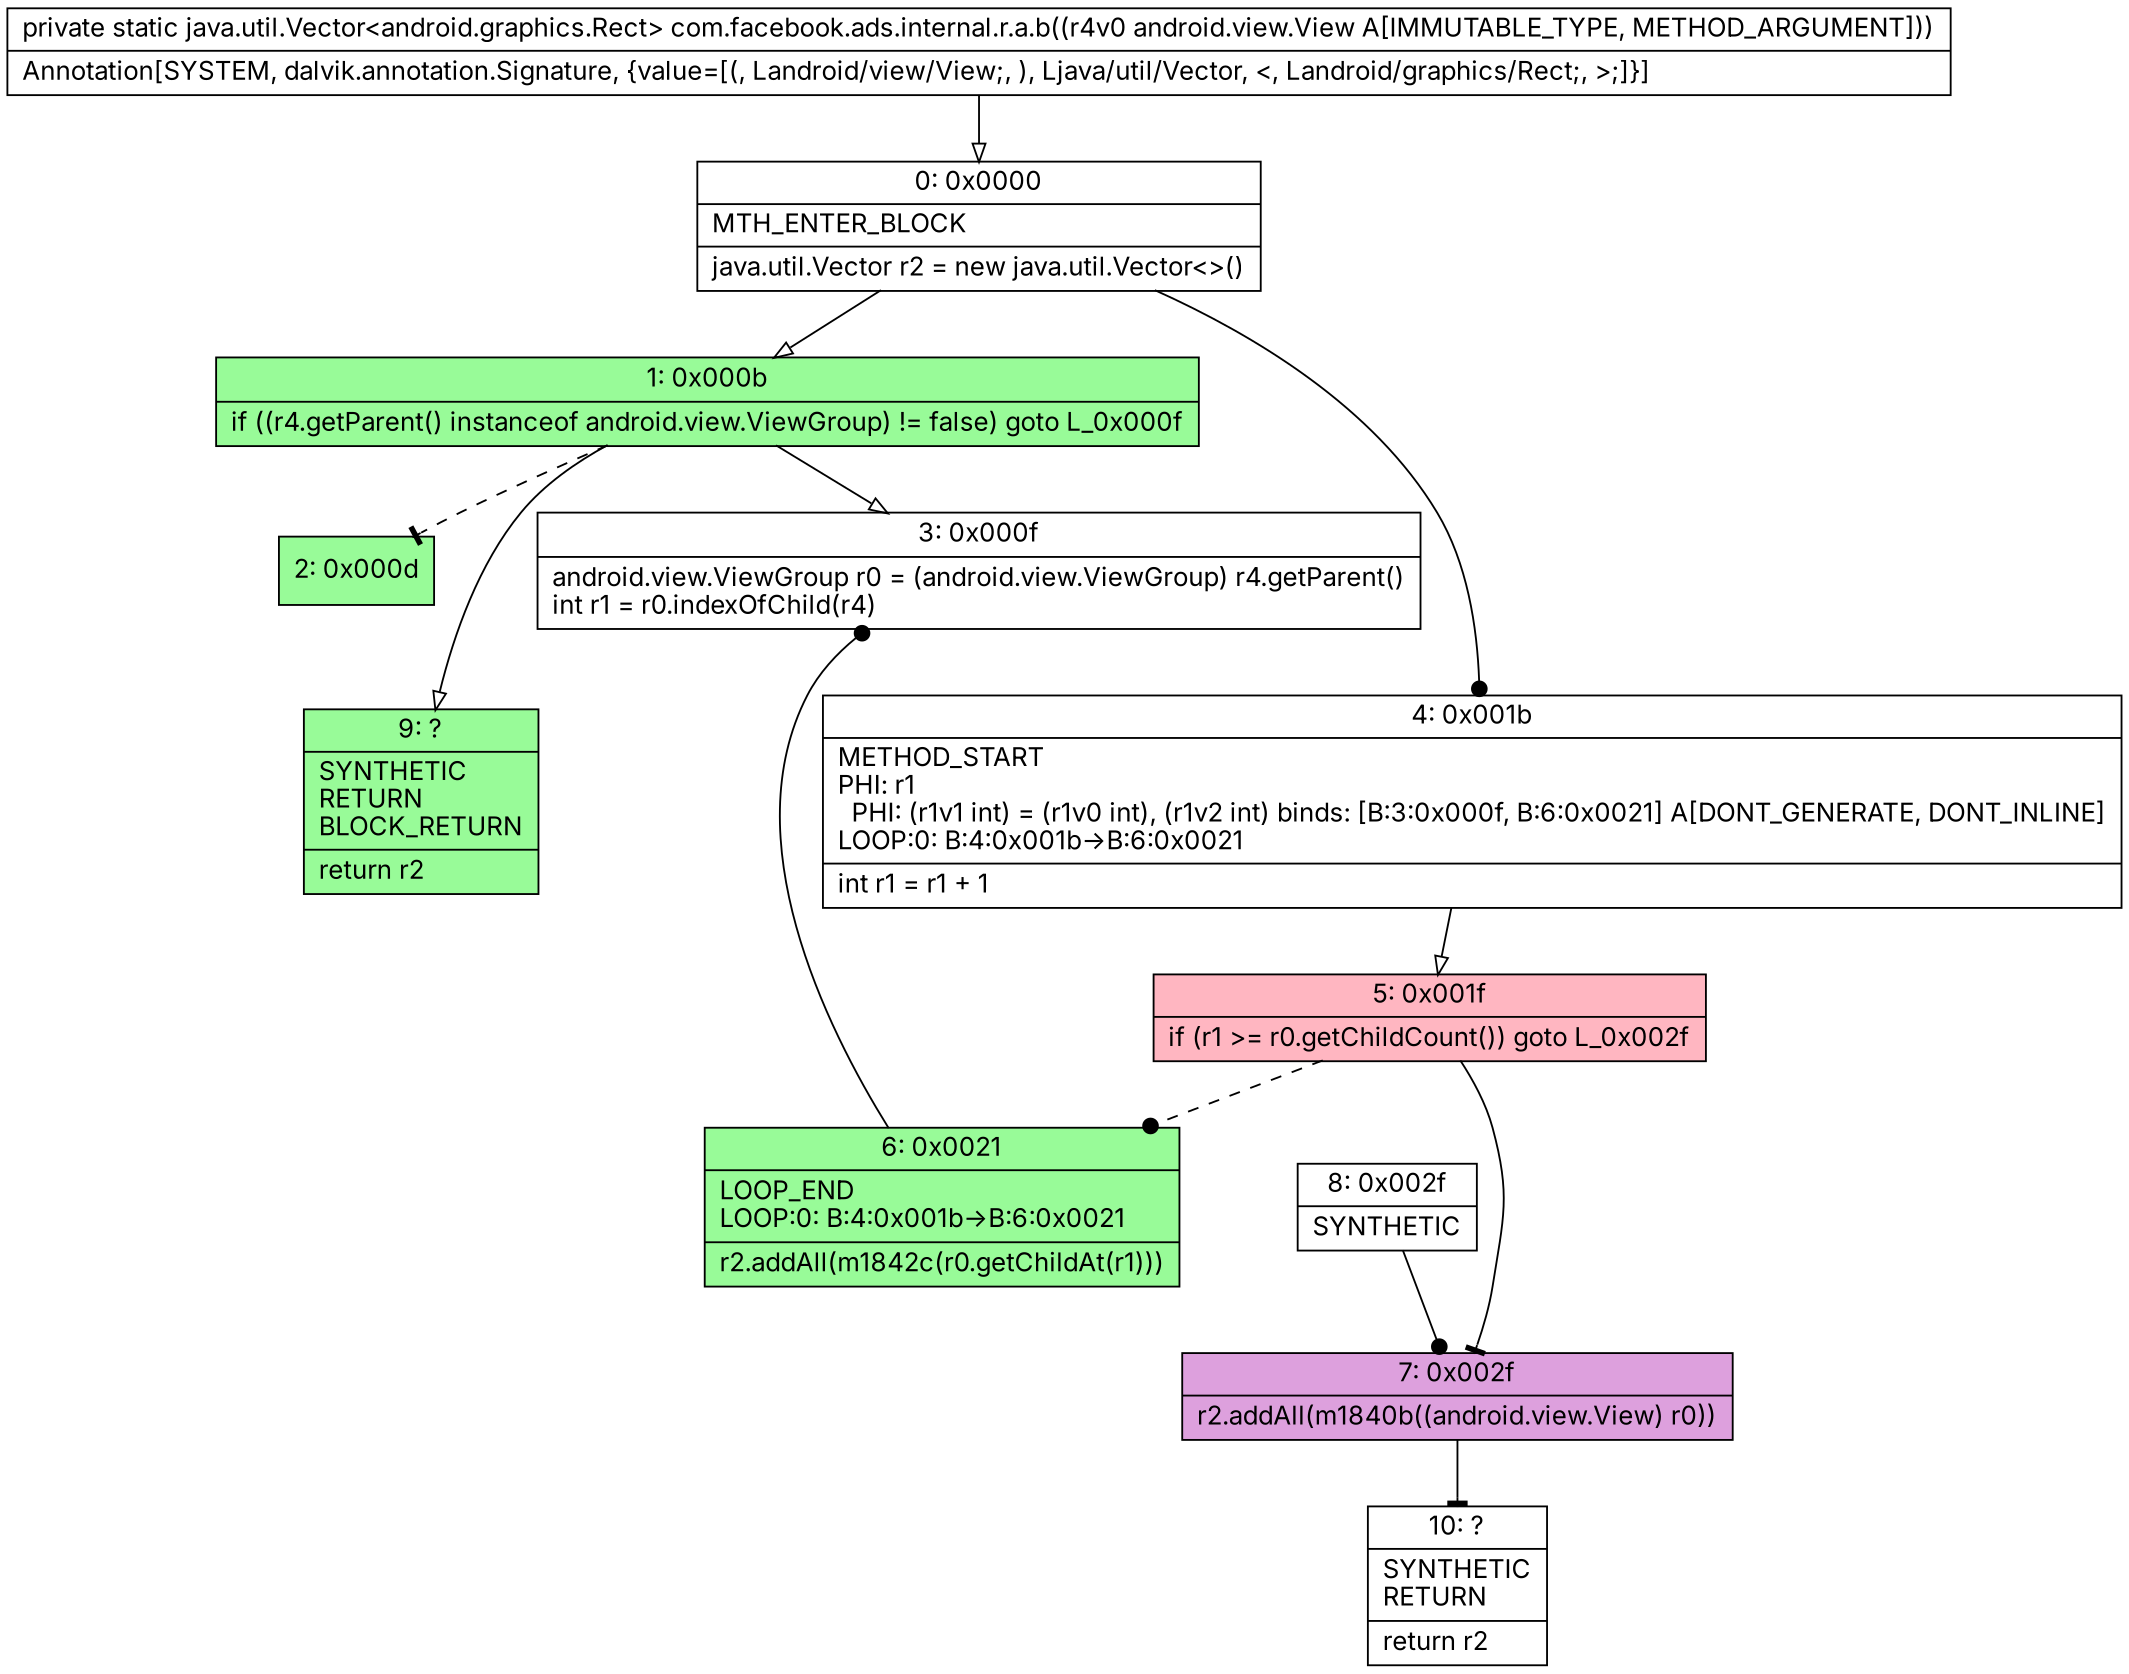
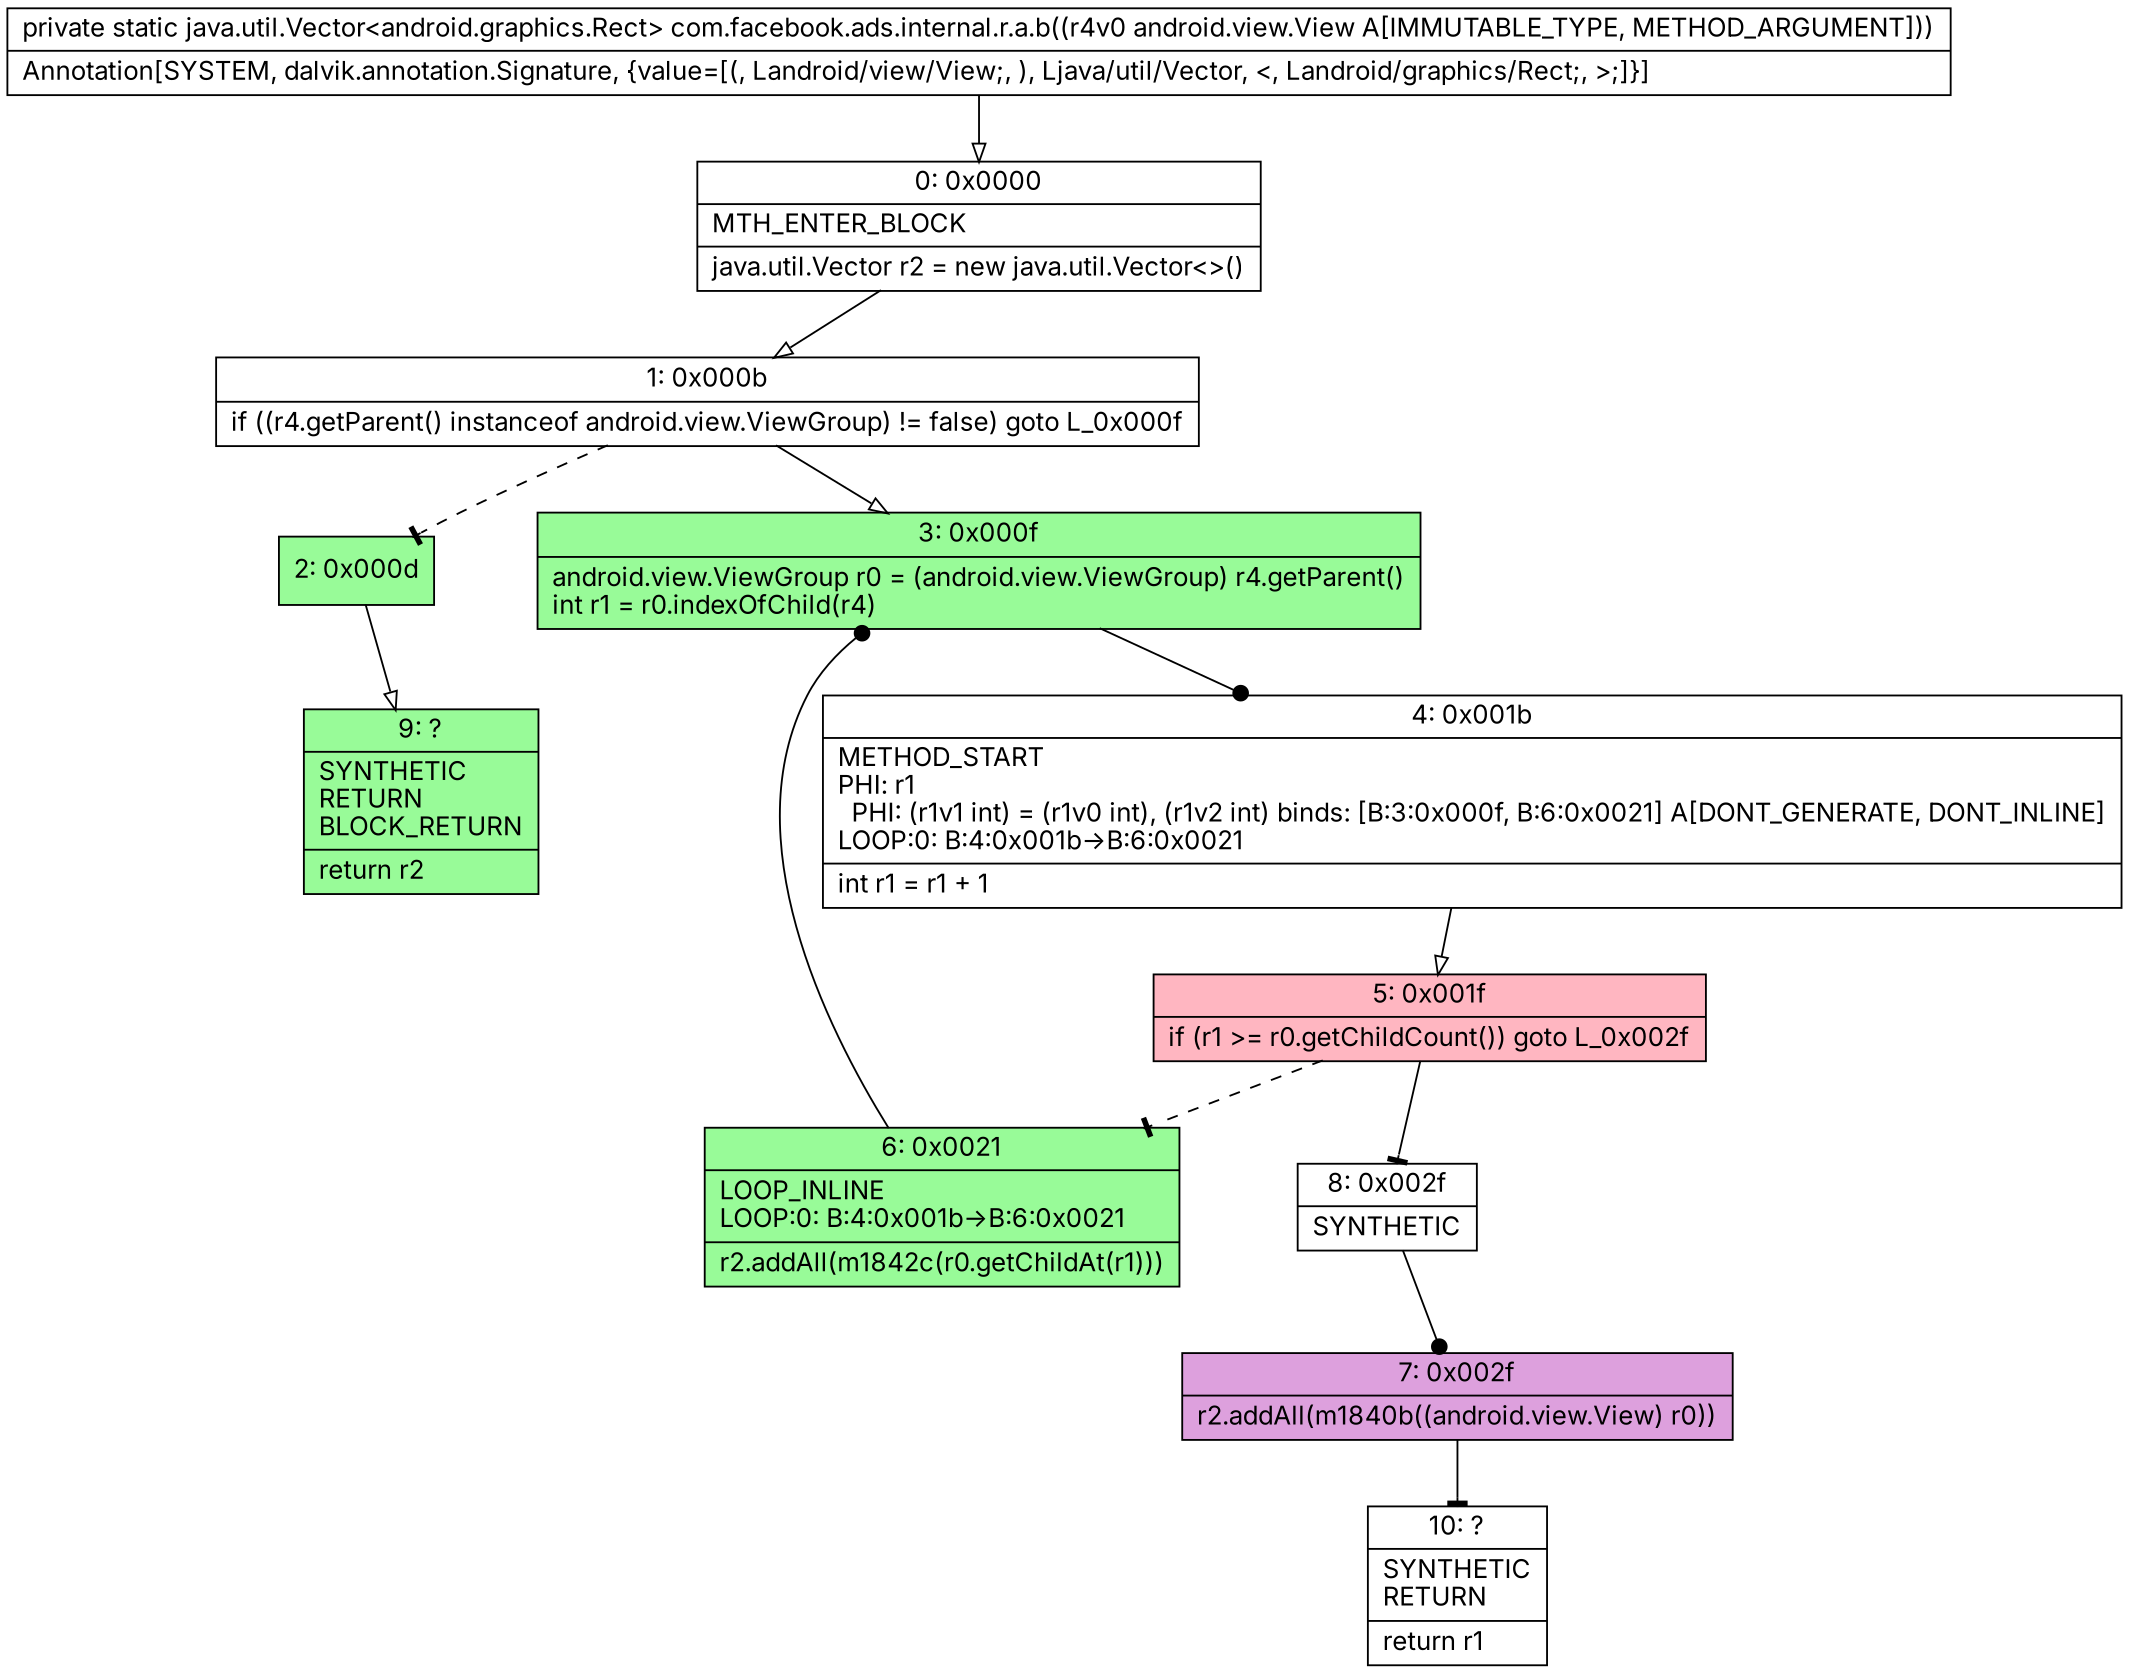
node "1: 0x000b": fillcolor palegreen -> white
edge "0: 0x0000" -> "4: 0x001b": now "3: 0x000f" -> "4: 0x001b"
edge "1: 0x000b" -> "9: ?": now "2: 0x000d" -> "9: ?"
node "3: 0x000f": fillcolor white -> palegreen
edge "5: 0x001f" -> "6: 0x0021": arrowhead dot -> tee
node "6: 0x0021": text "LOOP_END" -> "LOOP_INLINE"
edge "5: 0x001f" -> "7: 0x002f": now "5: 0x001f" -> "8: 0x002f"
node "10: ?": text "return r2" -> "return r1"
